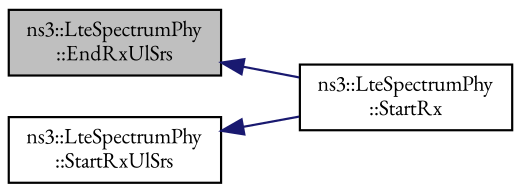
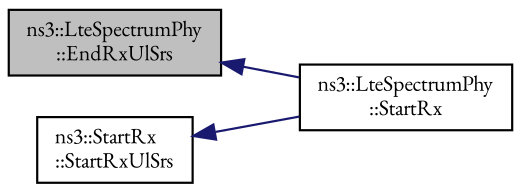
node "ns3::LteSpectrumPhy ::StartRxUlSrs": label "ns3::LteSpectrumPhy ::StartRxUlSrs" -> "ns3::StartRx ::StartRxUlSrs"
